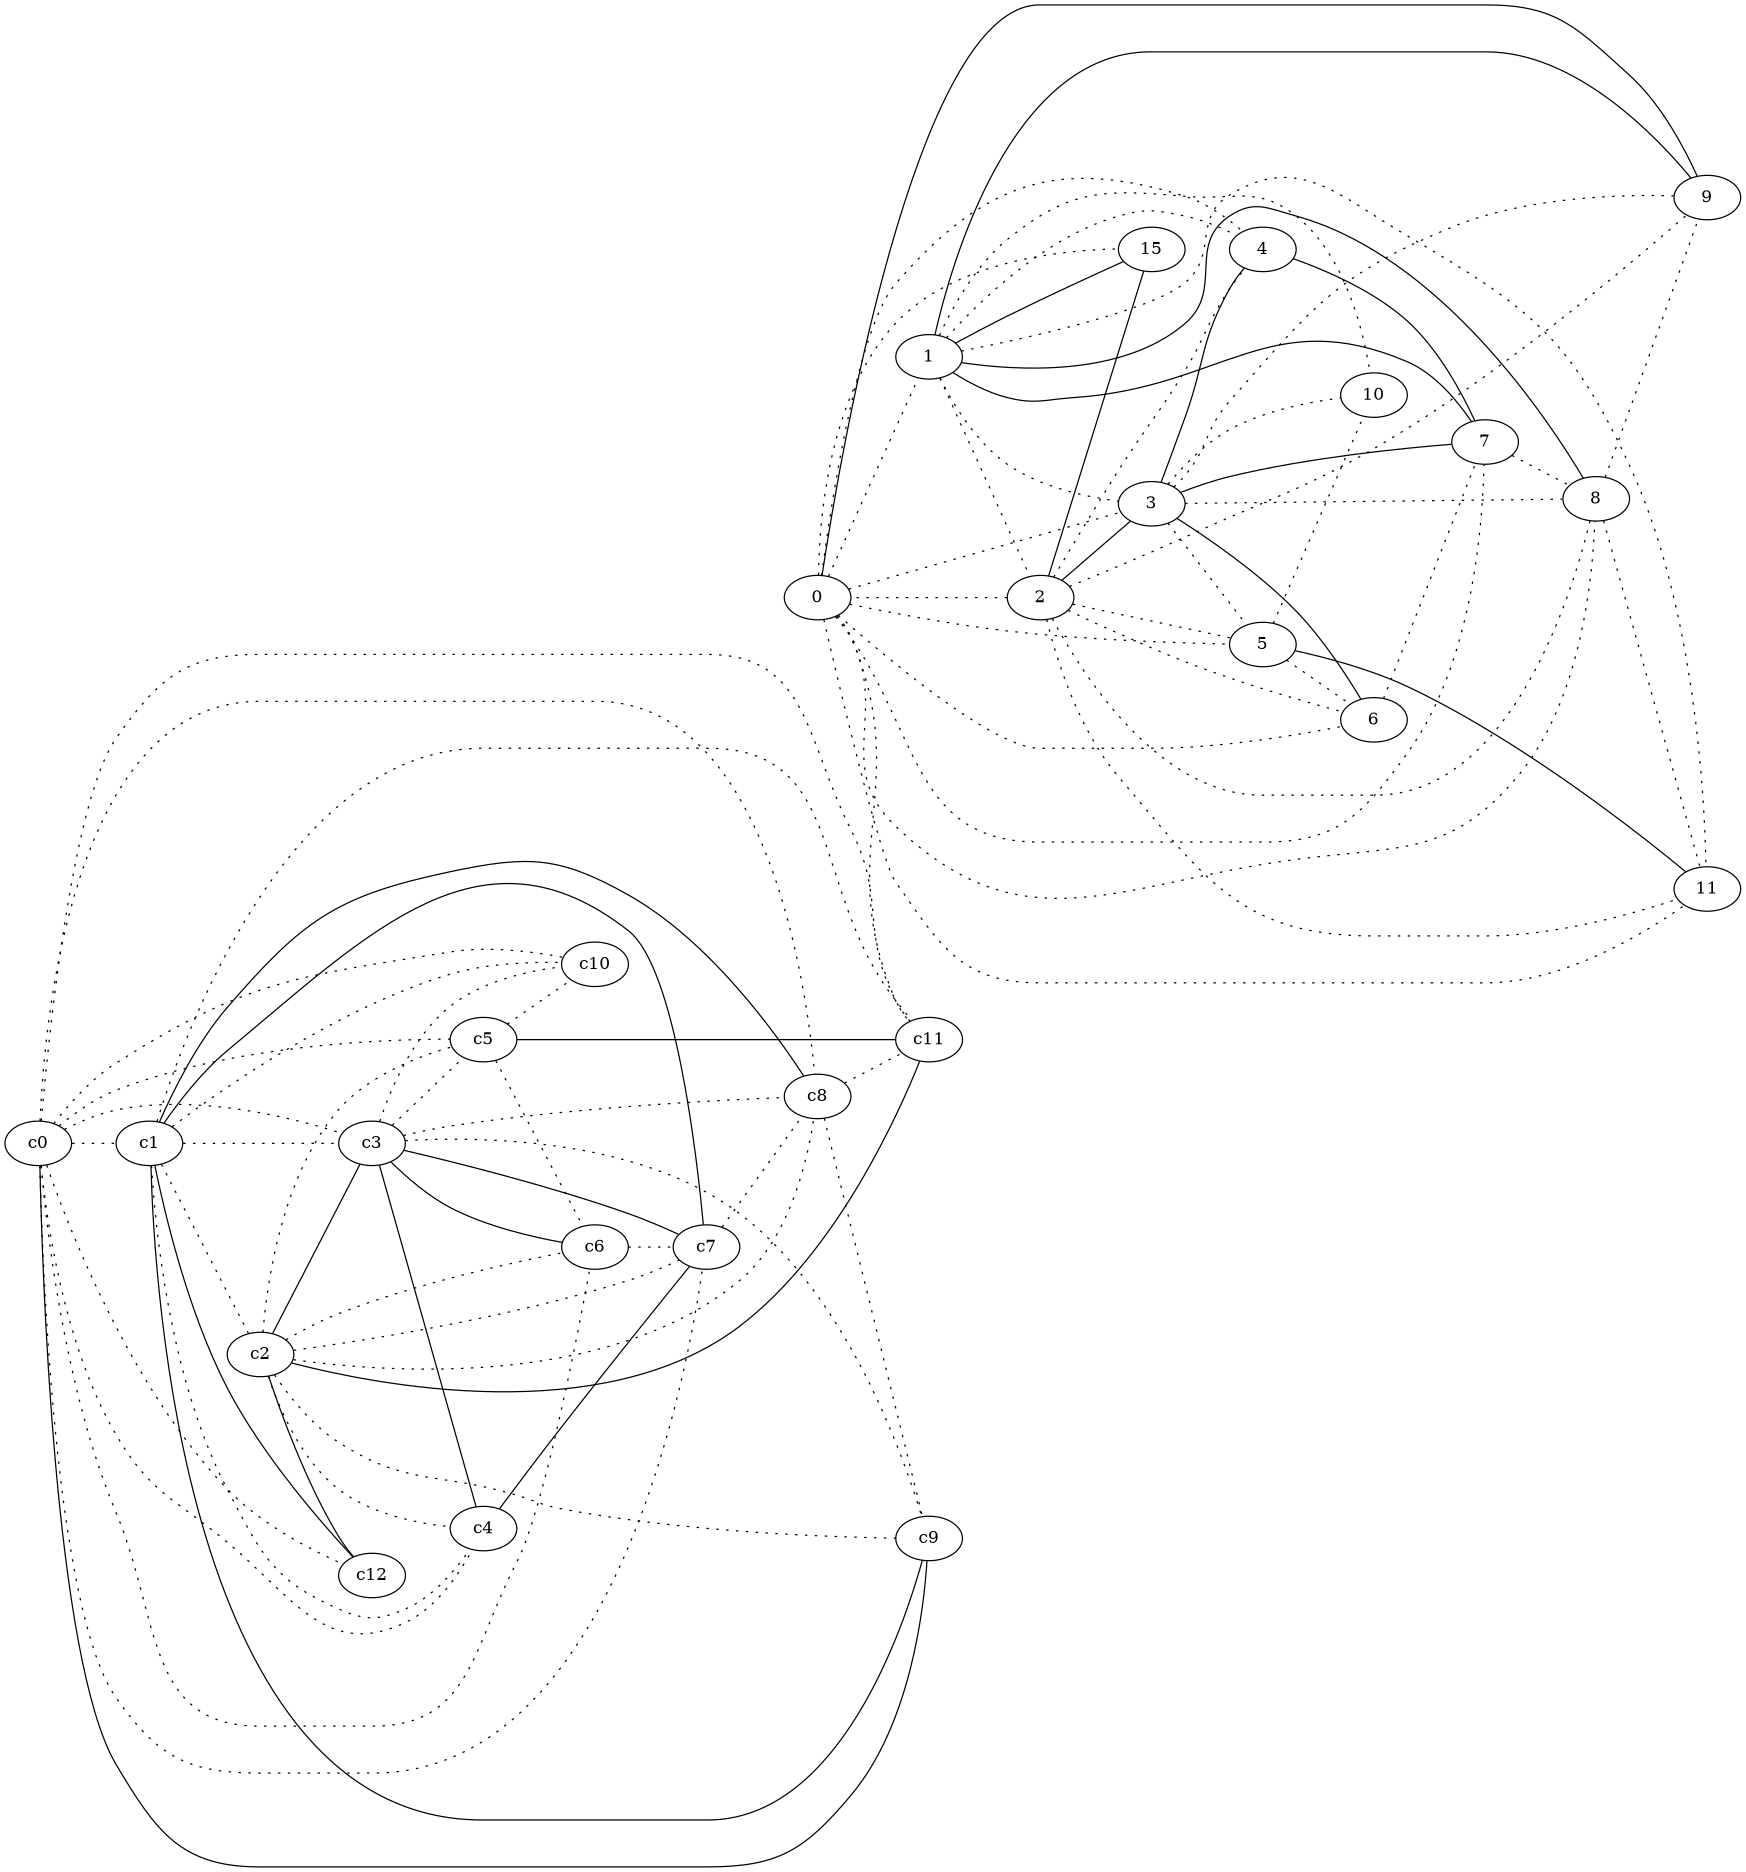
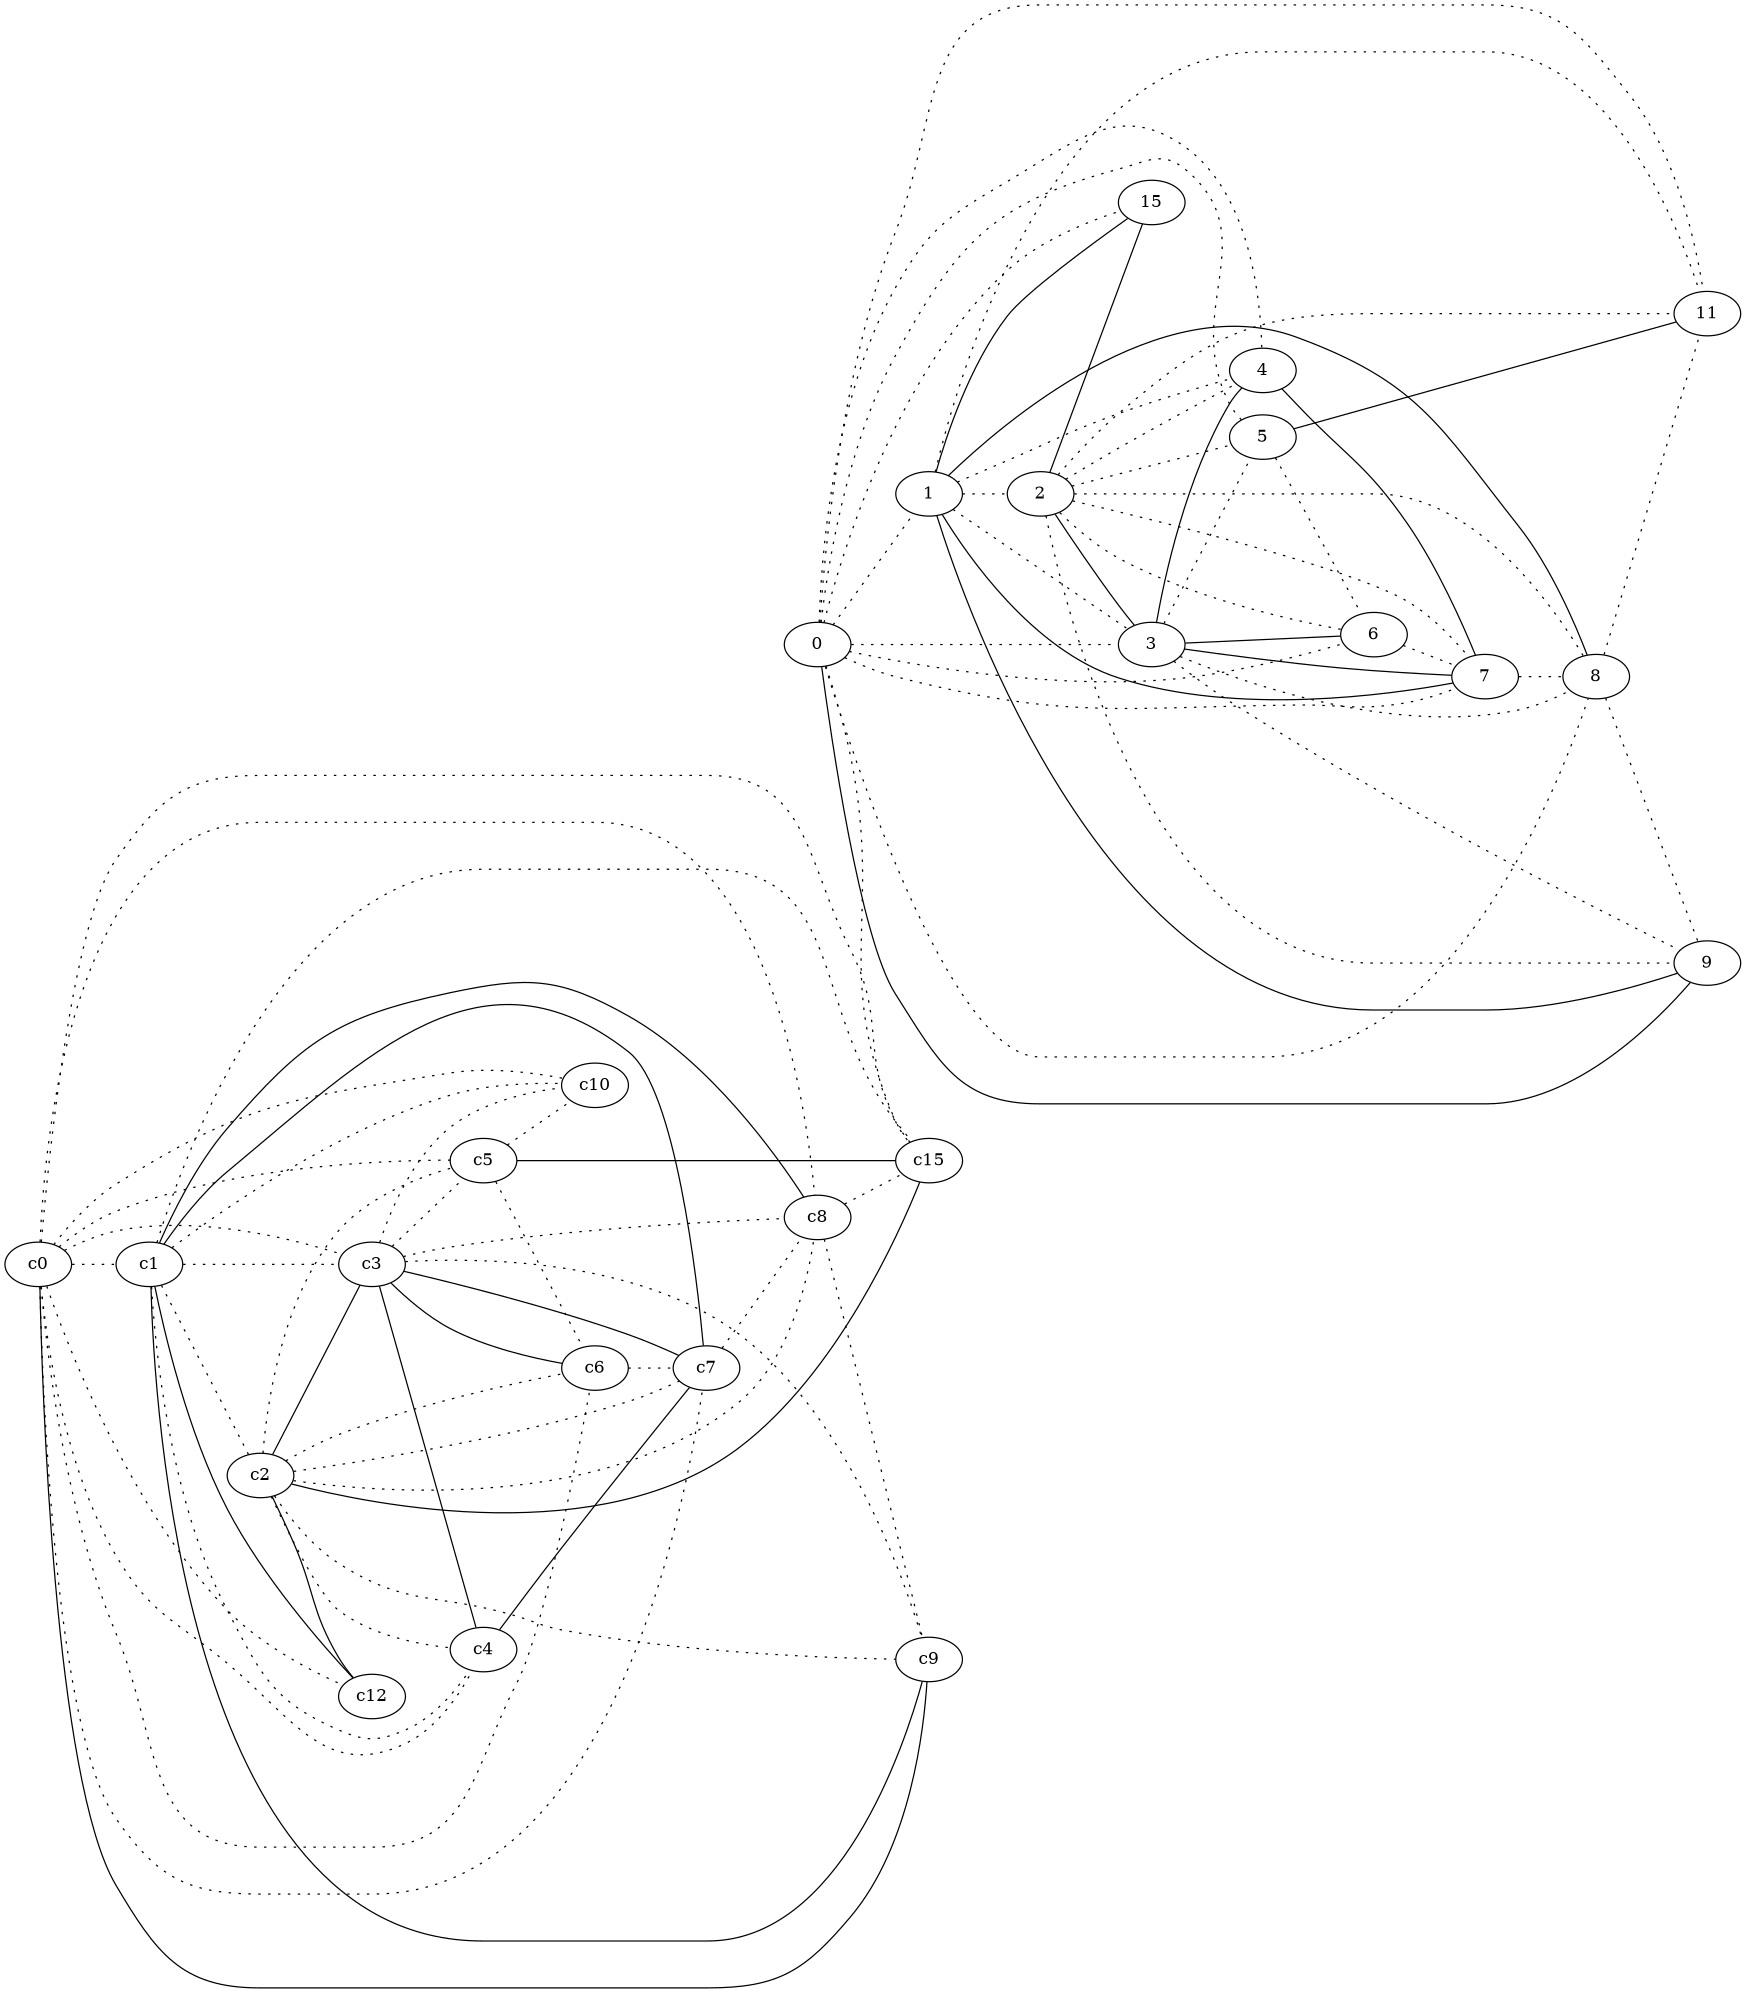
node "10": removed
edge "0" -- "2": now "7" -- "2"
node "c11": label "c11" -> "c15"
